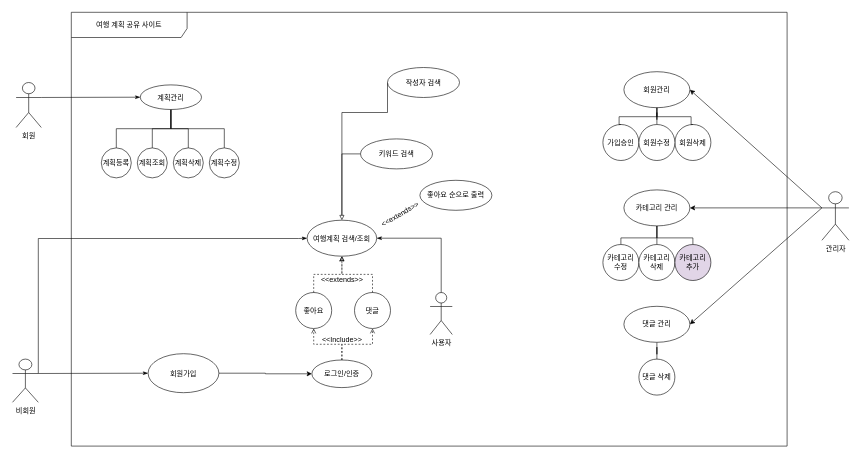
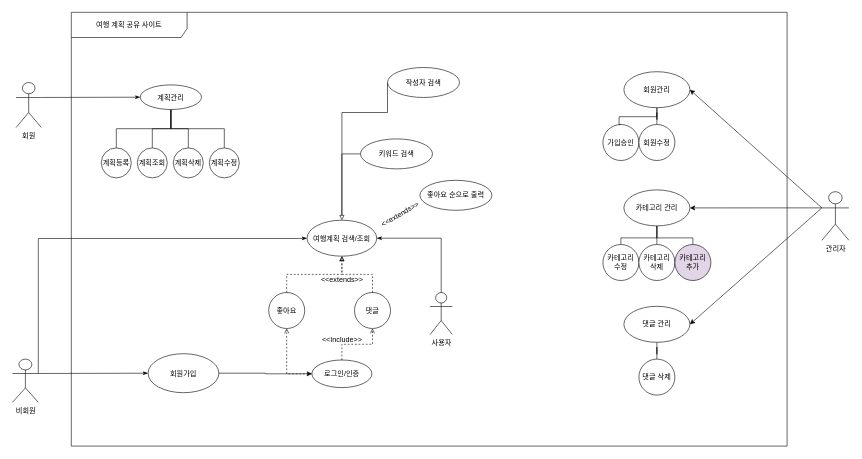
edge "회원관리" -- "회원삭제": removed
node "회원삭제": removed
node "좋아요": moved (314, 311) -> (287, 311)
